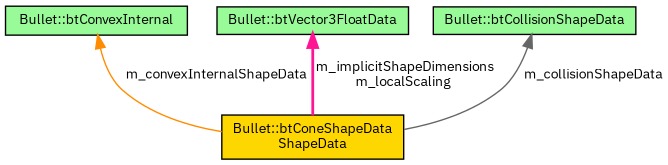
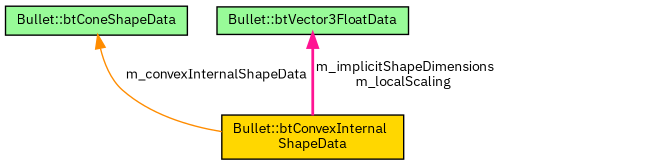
node "Bullet::btConvexInternal": label "Bullet::btConvexInternal" -> "Bullet::btConeShapeData"
node "Bullet::btCollisionShapeData": removed
node "Bullet::btConeShapeData ShapeData": label "Bullet::btConeShapeData ShapeData" -> "Bullet::btConvexInternal ShapeData"
